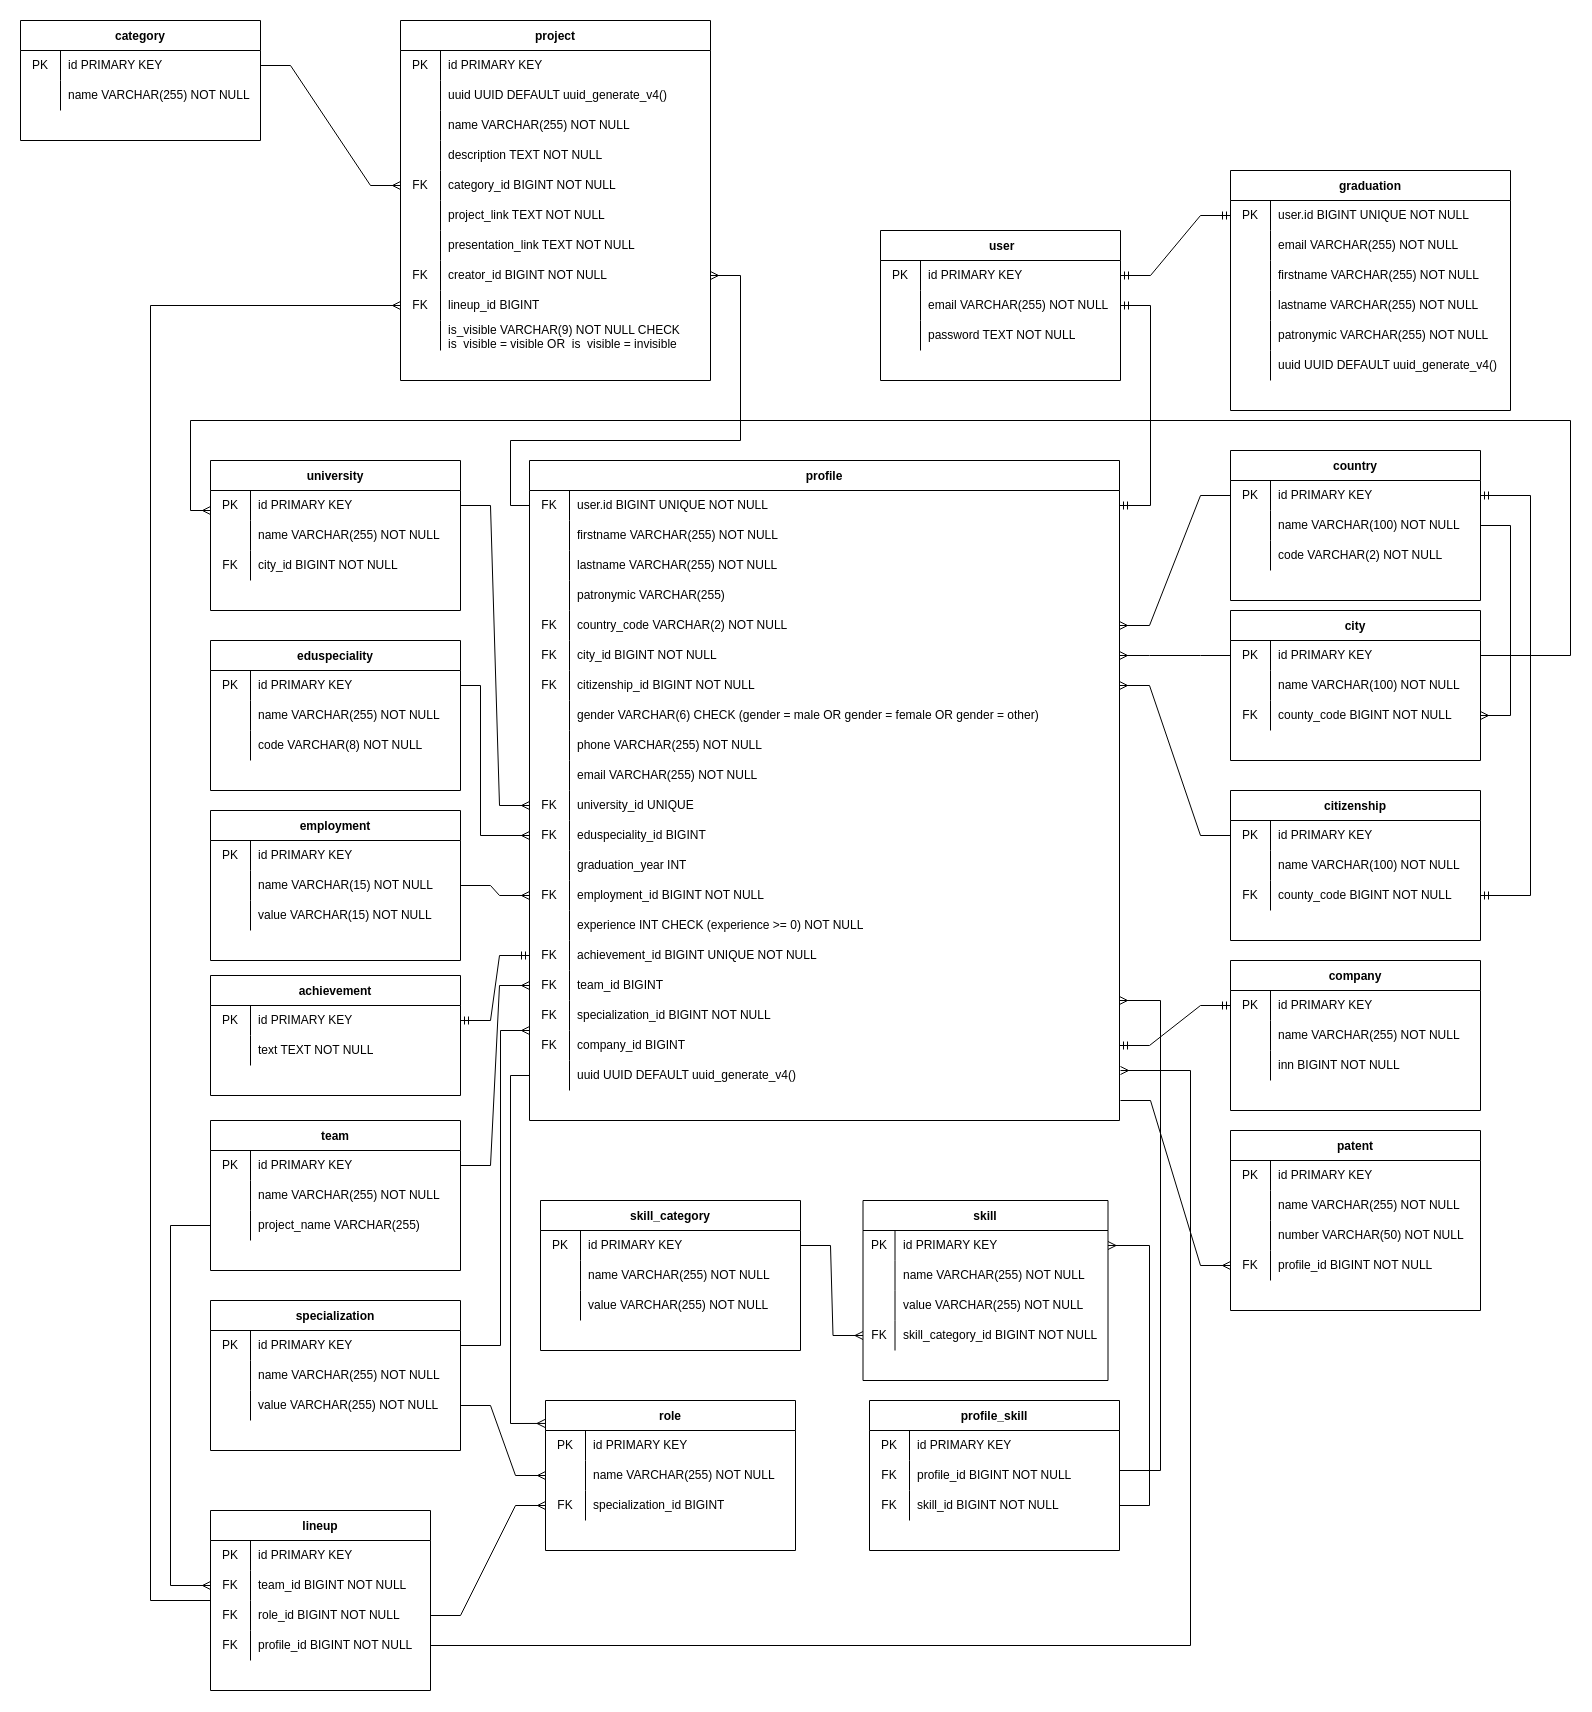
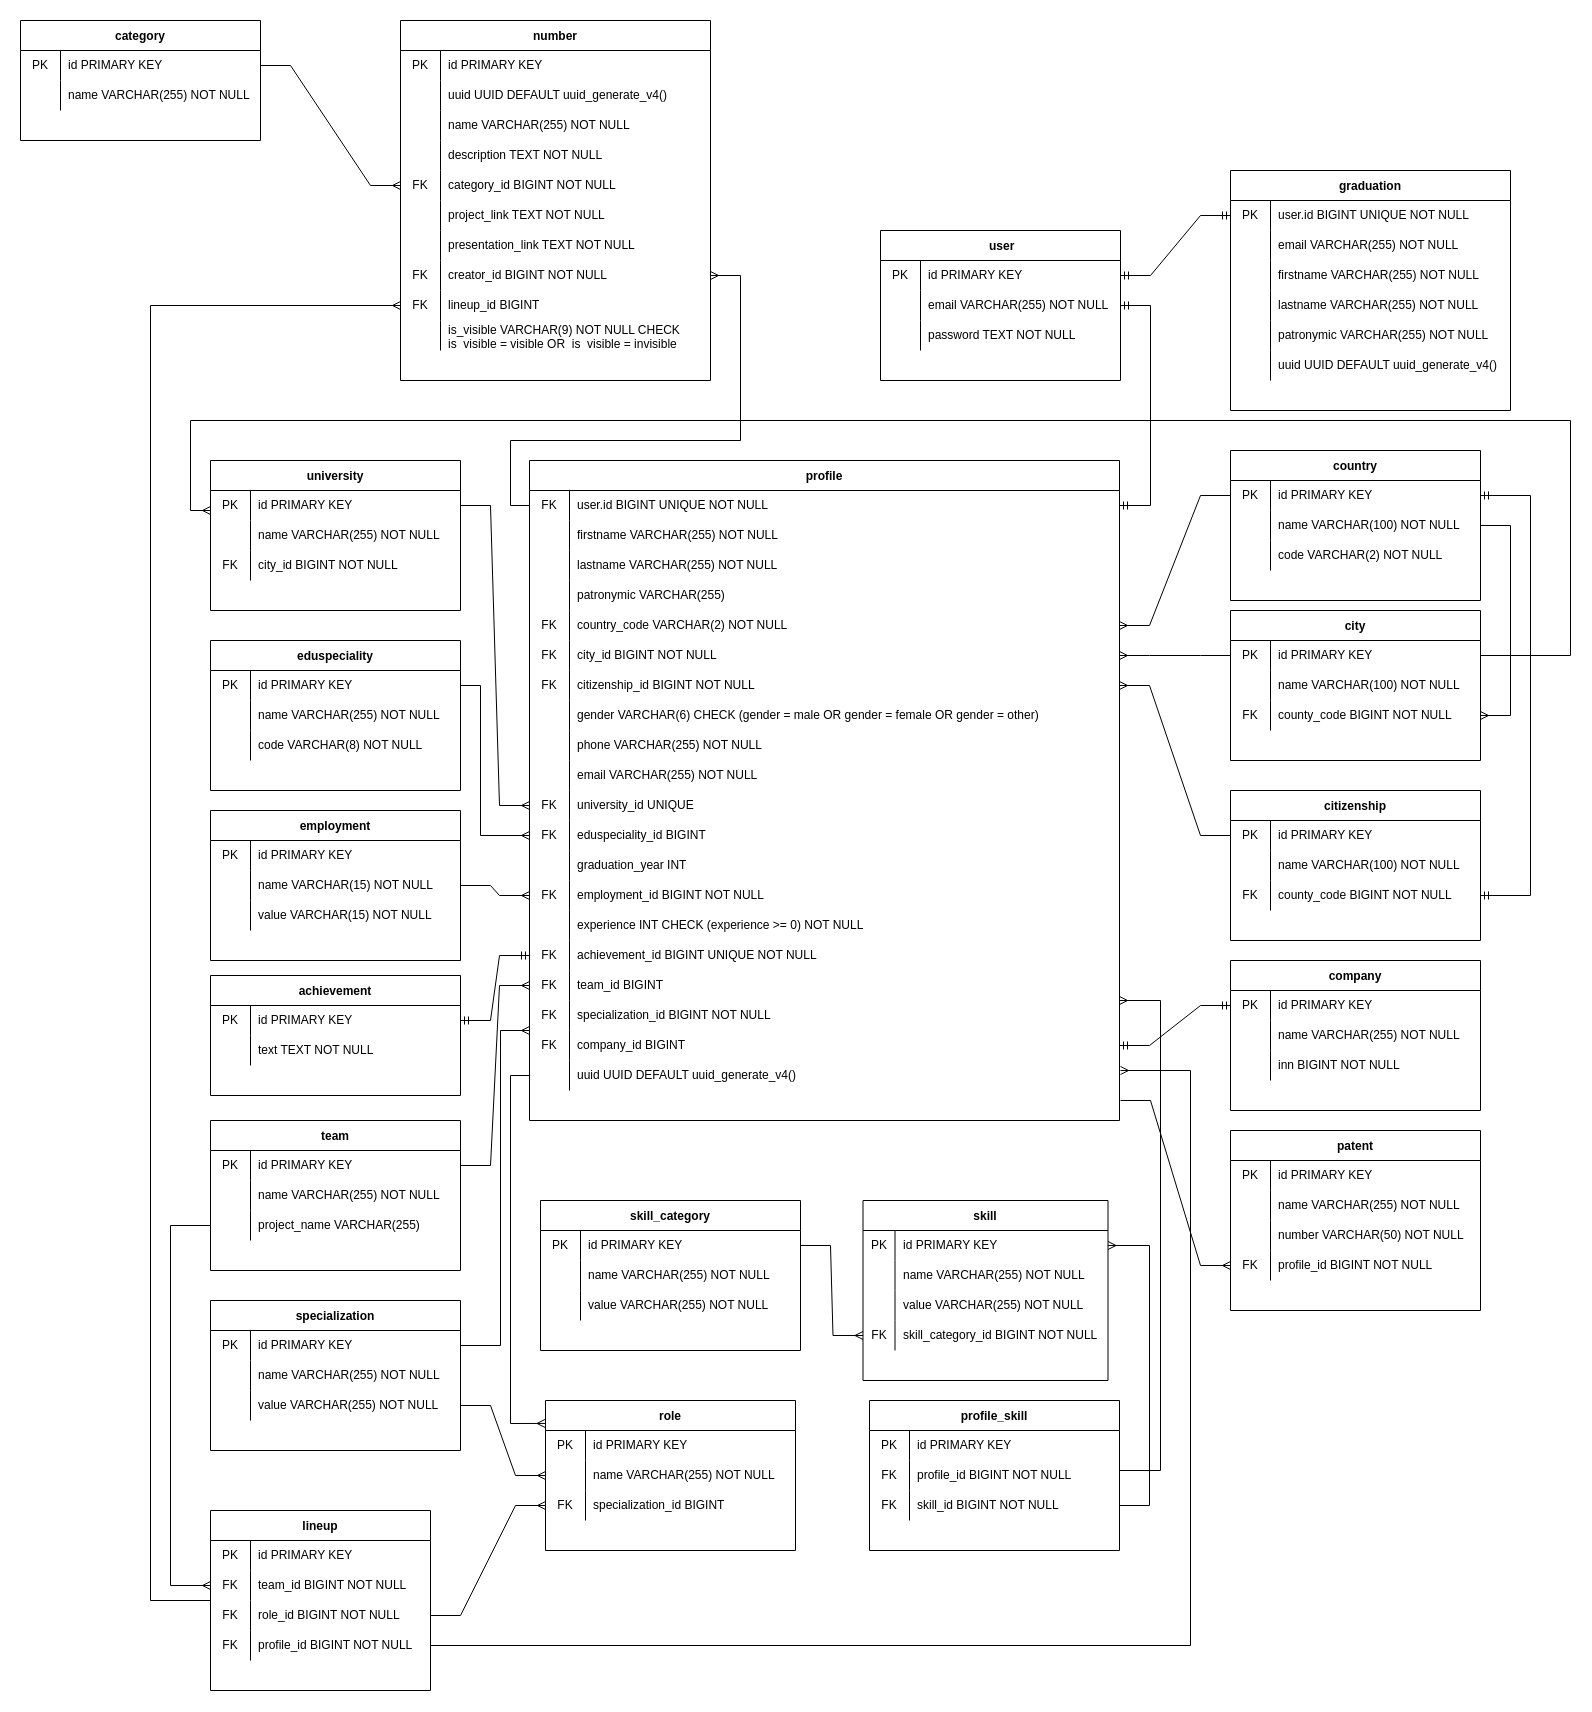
node "project": label "project" -> "number"
